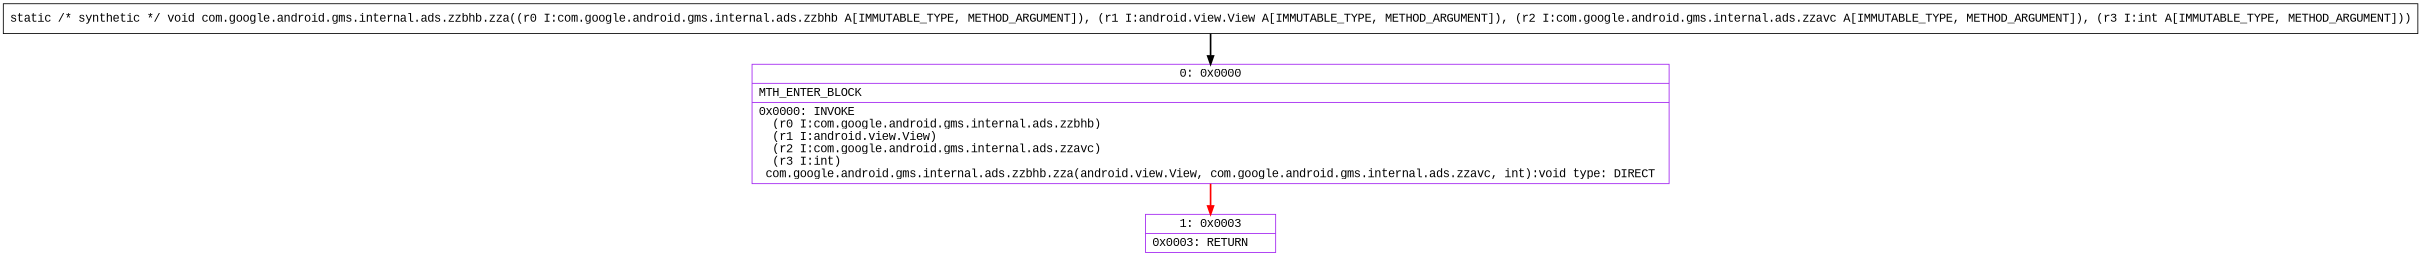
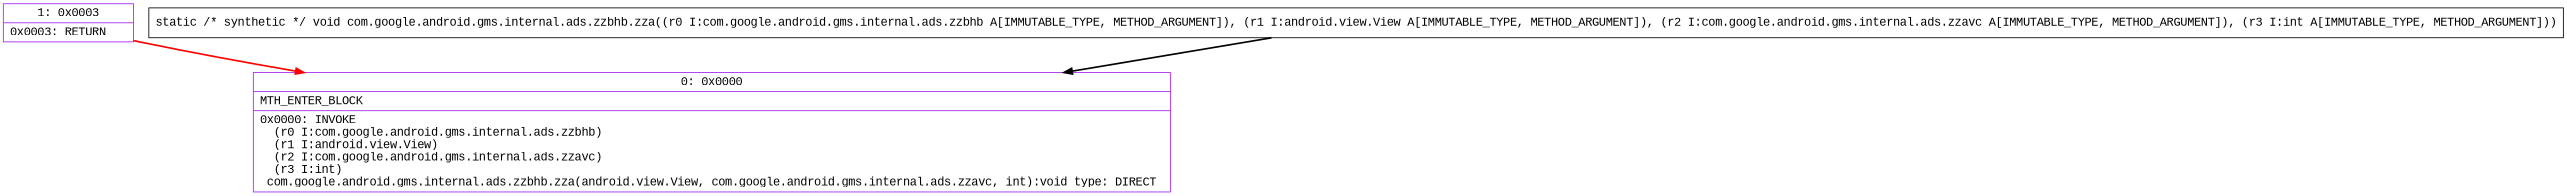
edge "0: 0x0000" -> "1: 0x0003": reversed
